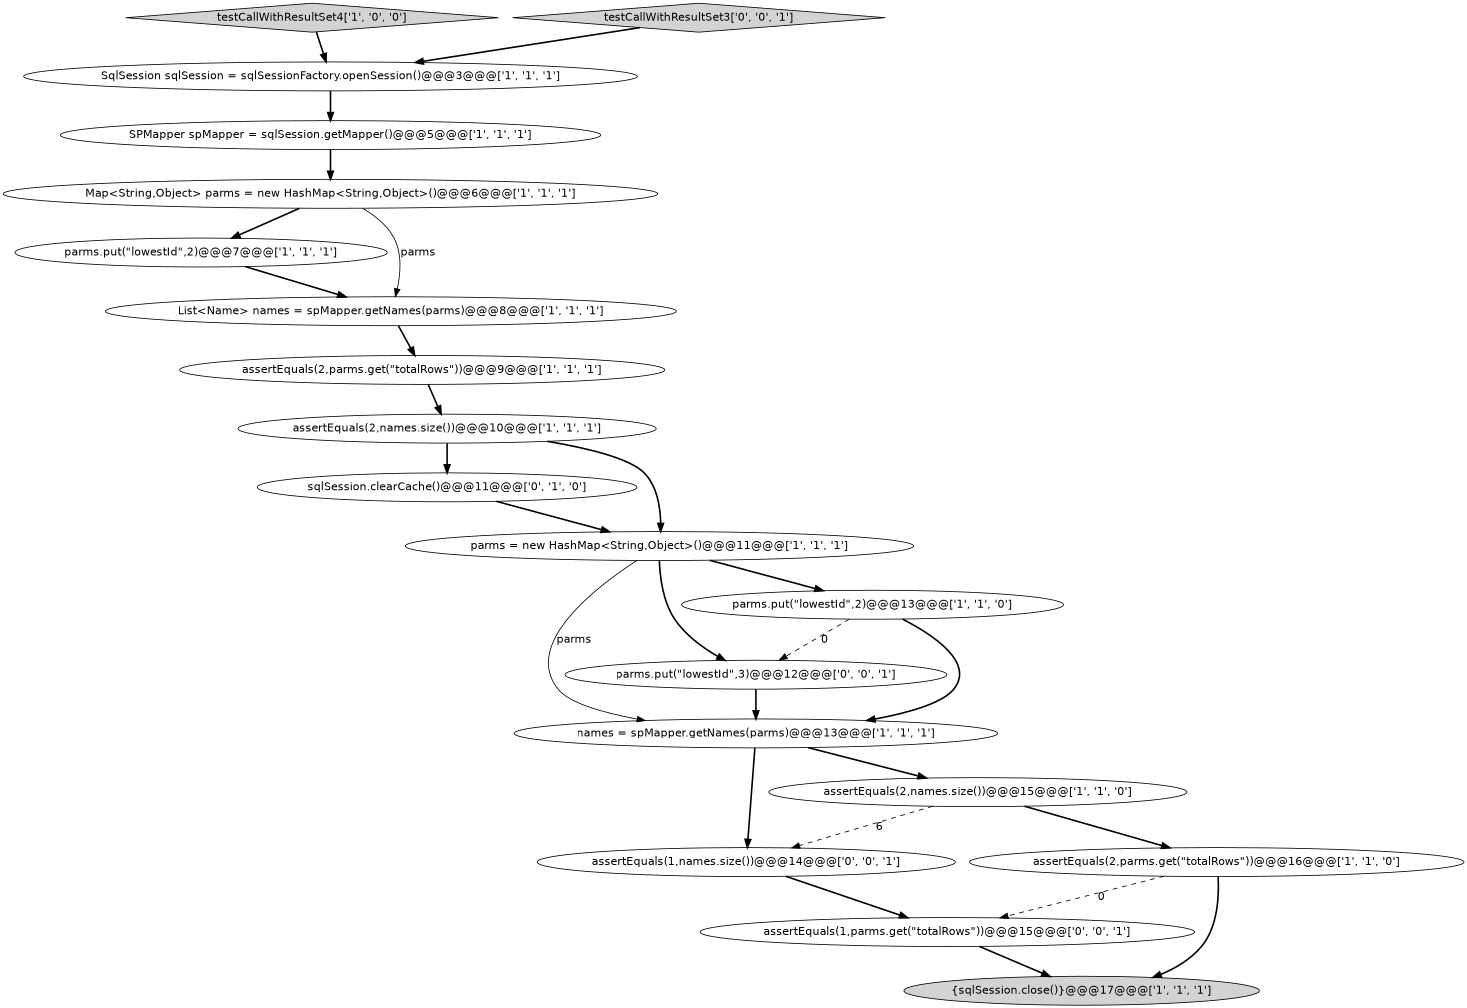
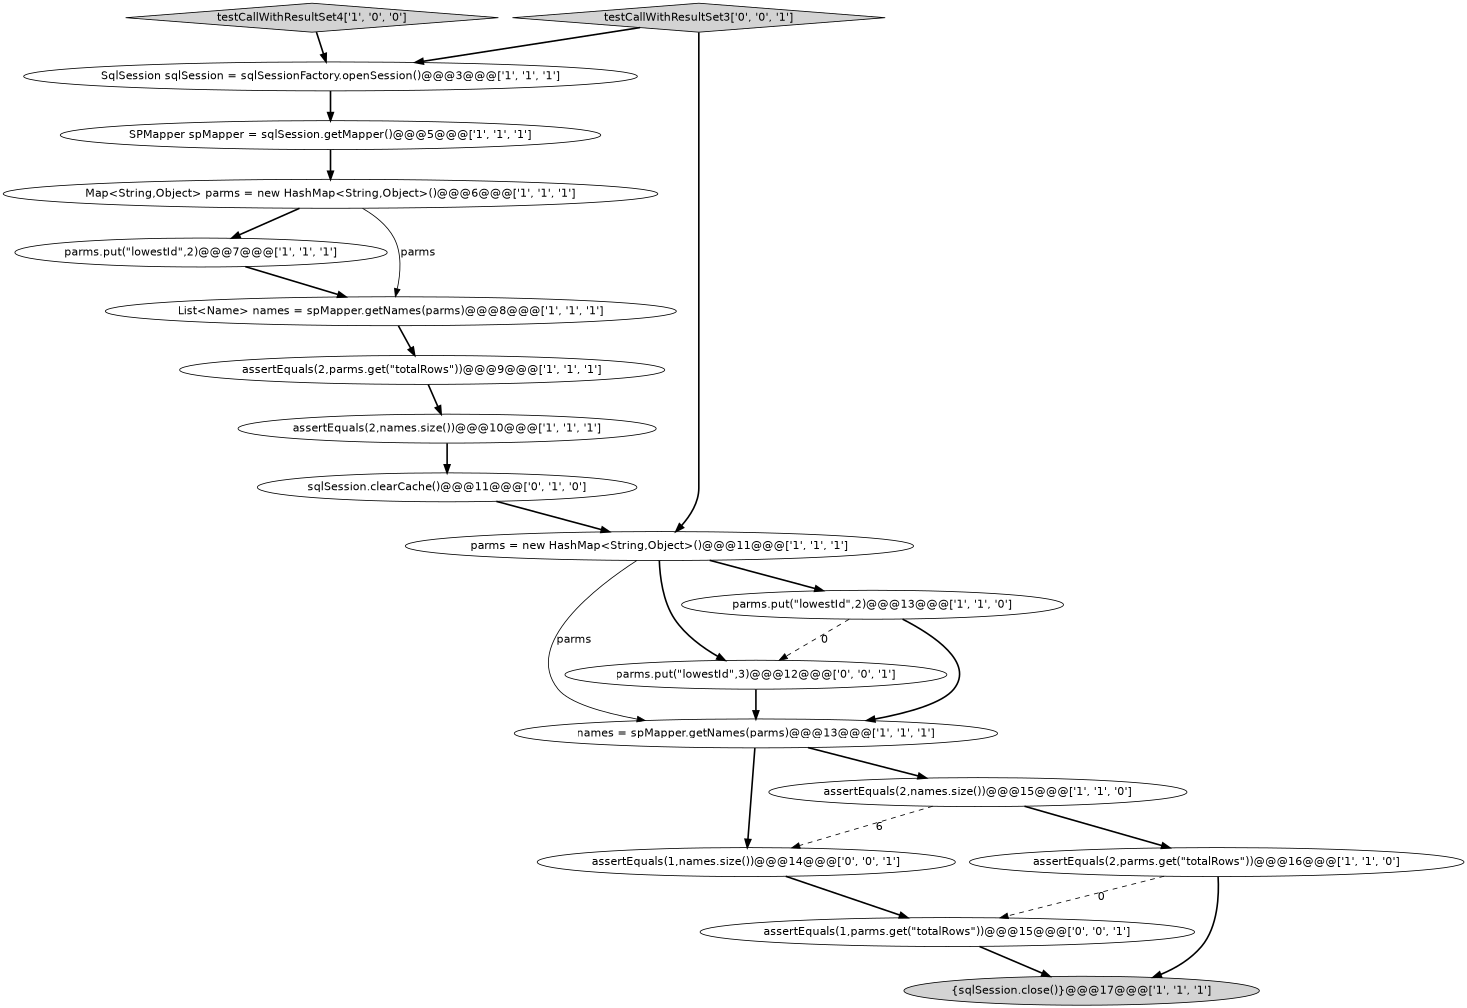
edge "assertEquals(2,names.size())@@@10@@@['1', '1', '1']" -> "parms = new HashMap<String,Object>()@@@11@@@['1', '1', '1']": now "testCallWithResultSet3['0', '0', '1']" -> "parms = new HashMap<String,Object>()@@@11@@@['1', '1', '1']"
